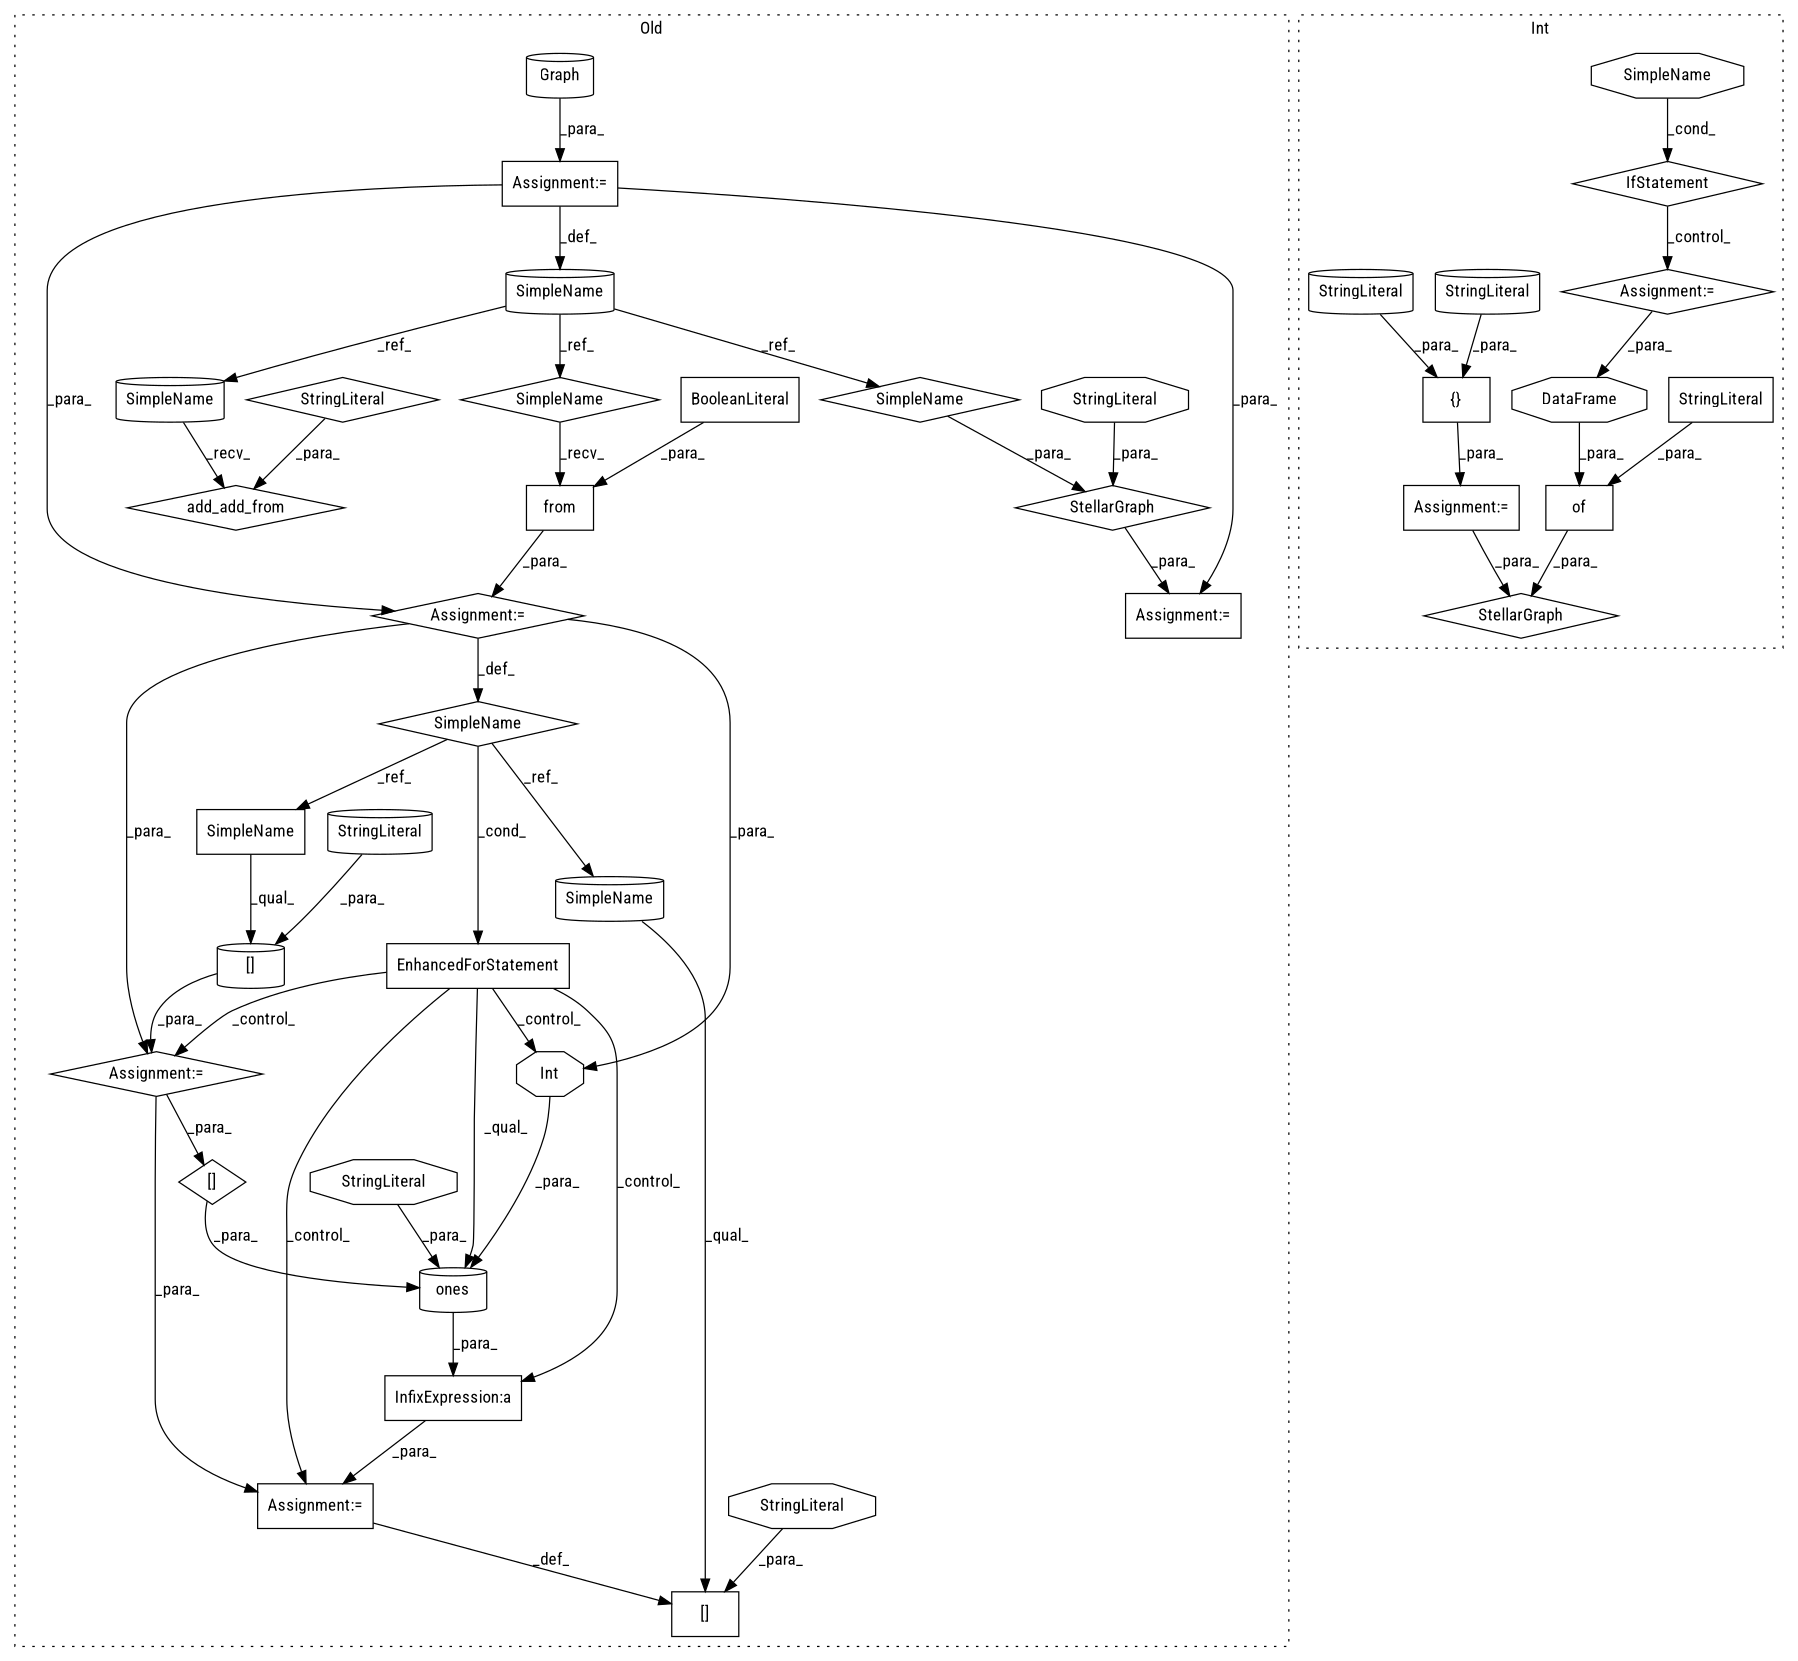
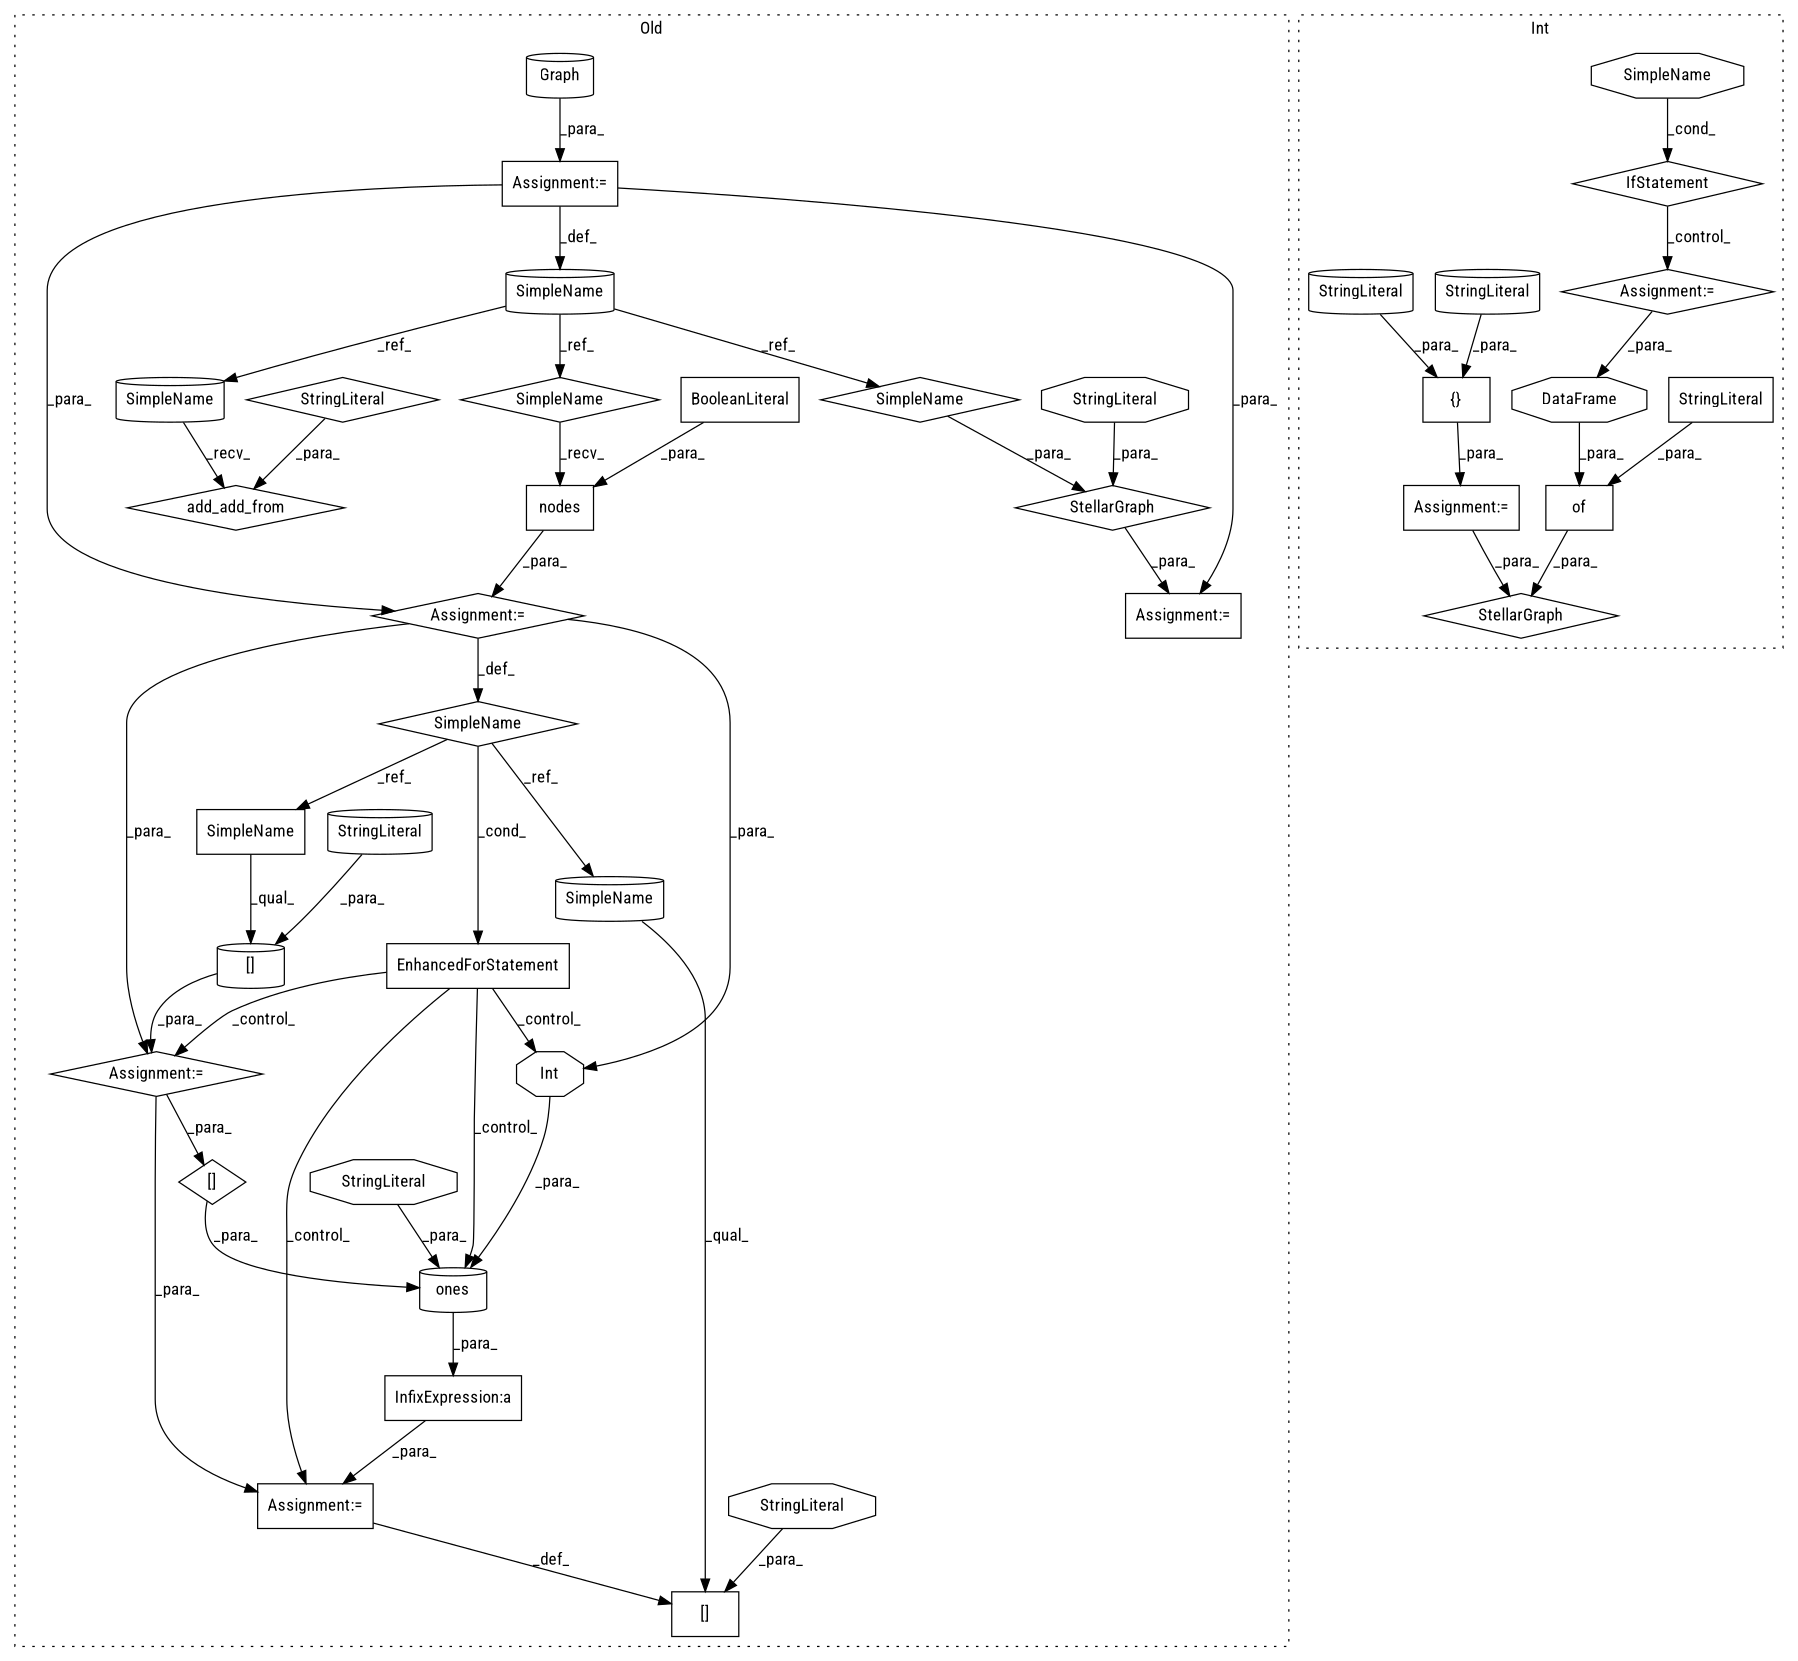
node "from": label "from" -> "nodes"
edge "EnhancedForStatement" -> "ones": label "_qual_" -> "_control_"
edge "EnhancedForStatement" -> "InfixExpression:a": removed, label "_control_"
